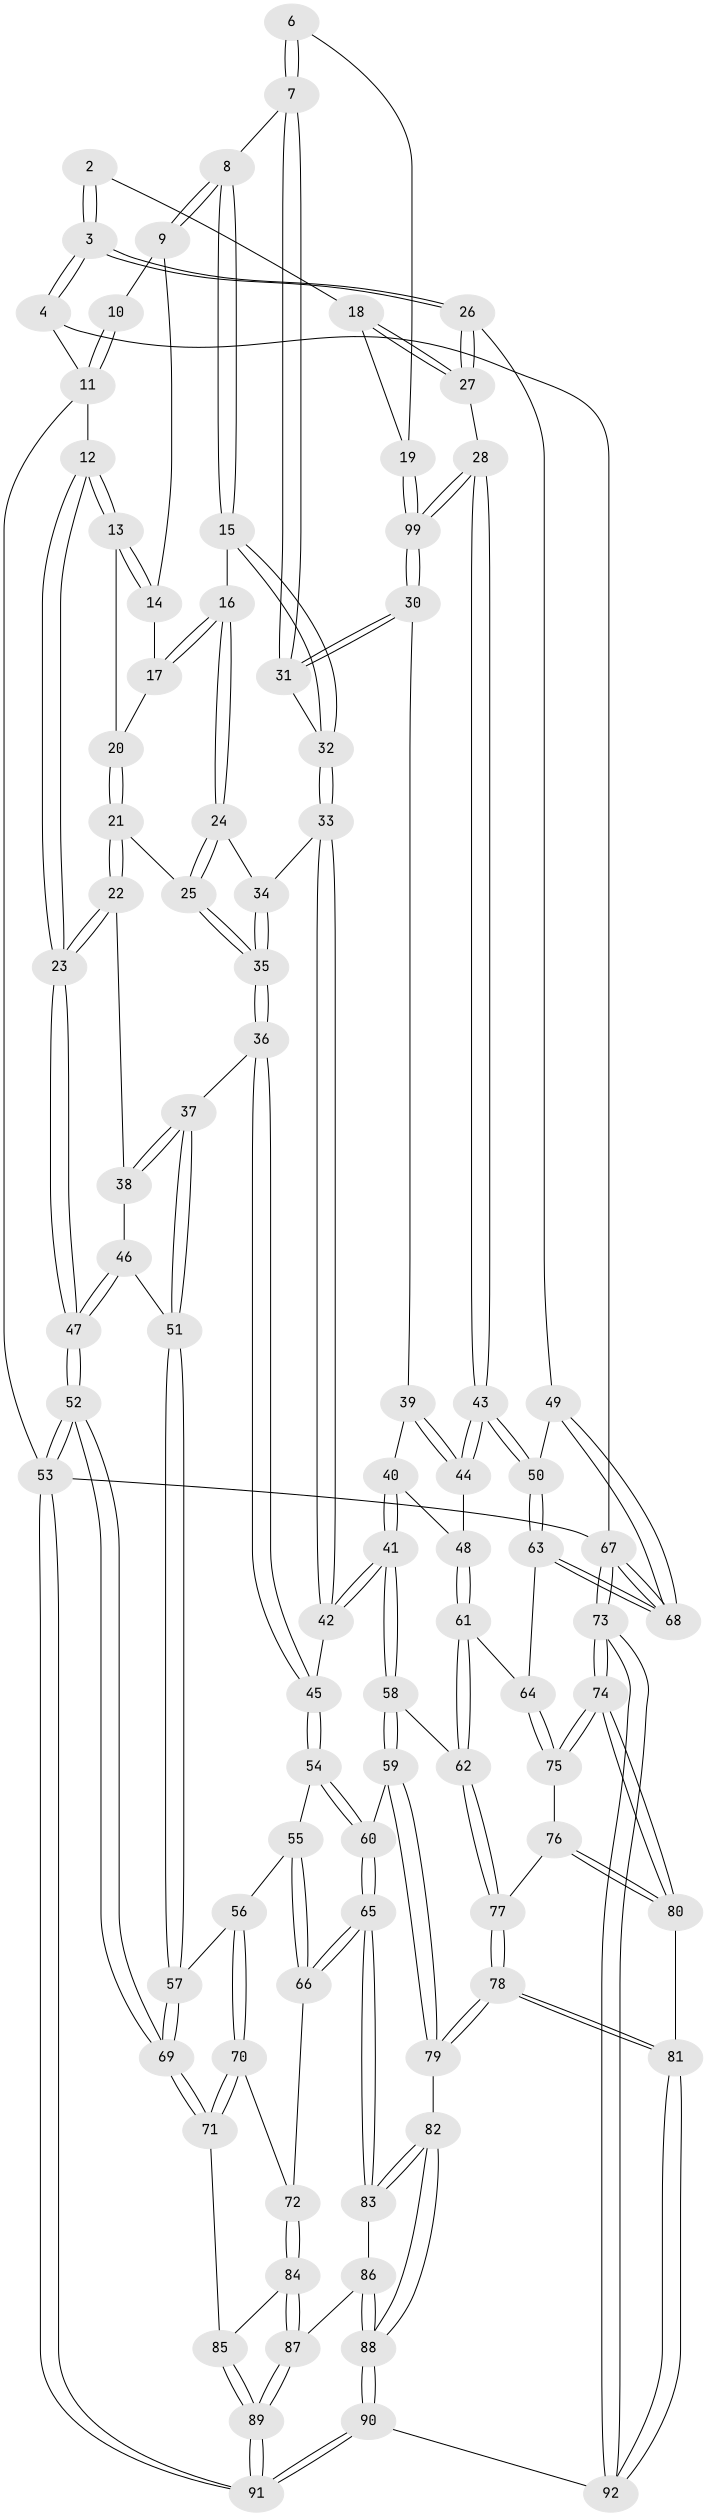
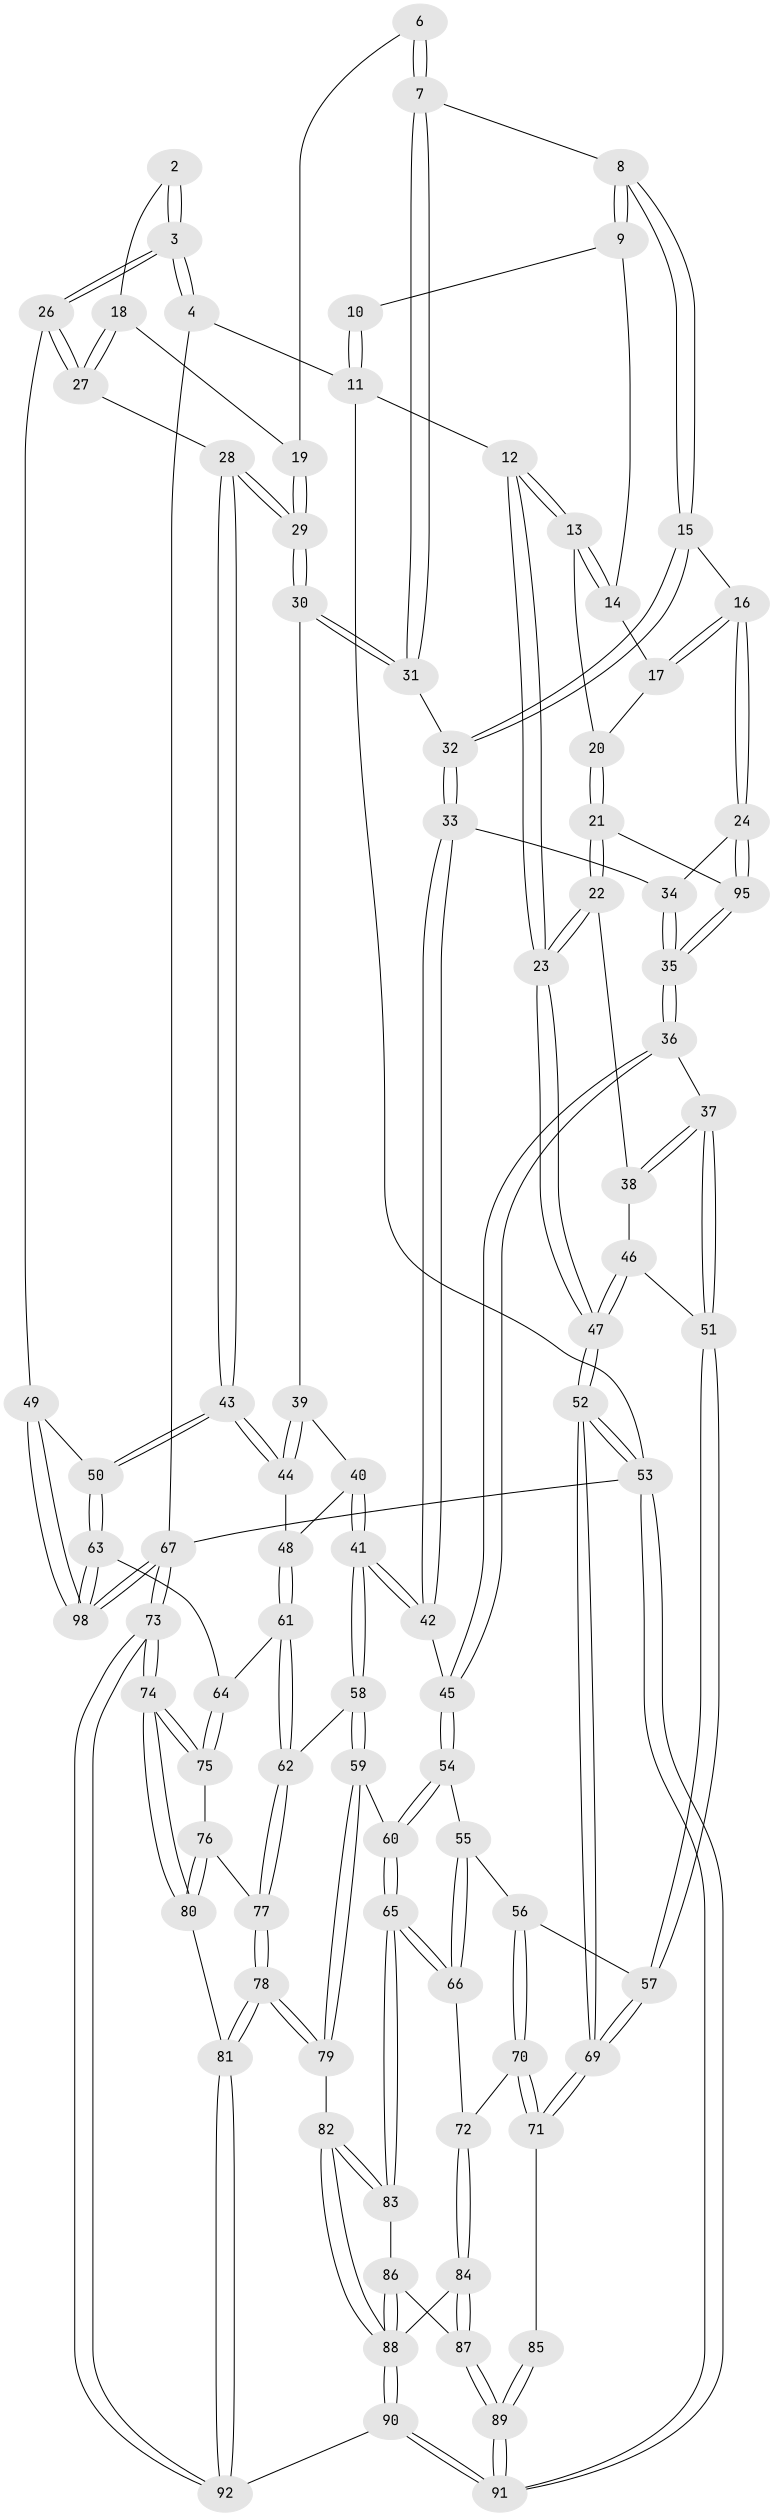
node "99": label "99" -> "29"
node "25": label "25" -> "95"
node "68": label "68" -> "98"
edge "84" -- "85": now "84" -- "88"
